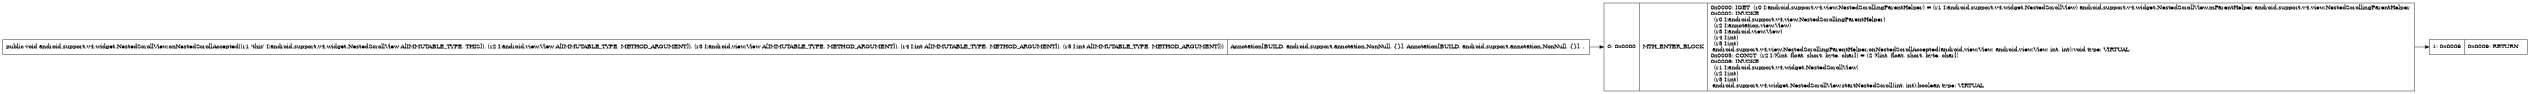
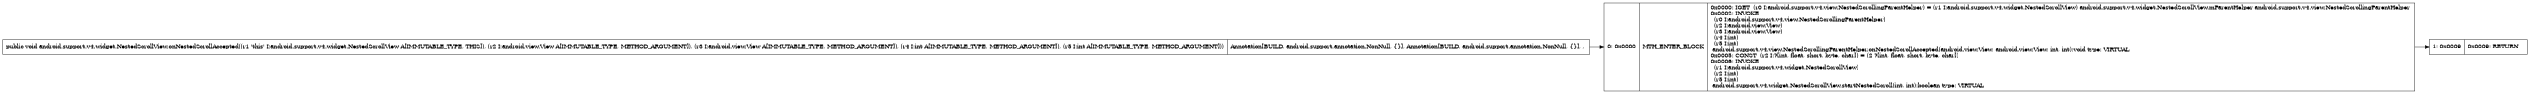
node "0: 0x0000": text "(r2 I:annotation.view.View)" -> "(r2 I:android.view.View)"
